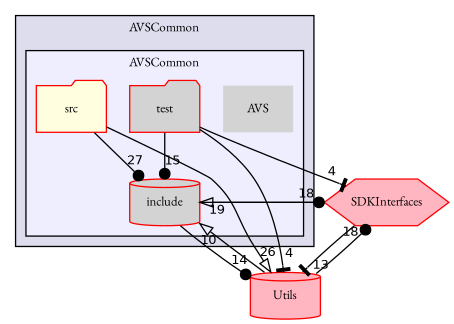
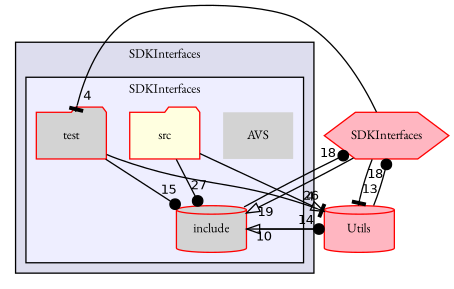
cluster "AVSCommon": label "AVSCommon" -> "SDKInterfaces"
edge "test" -> "SDKInterfaces": reversed
